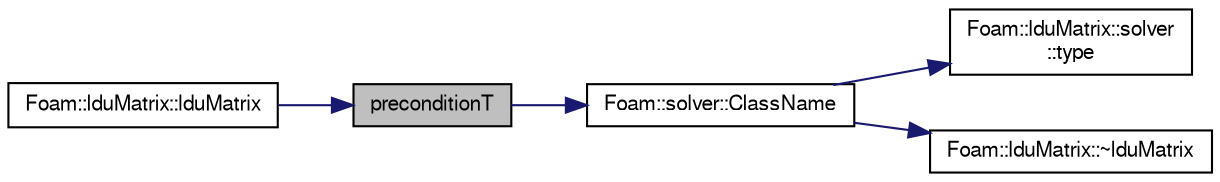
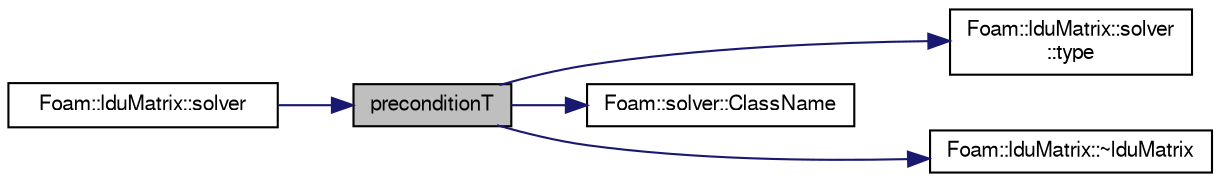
edge "Foam::solver::ClassName" -> "Foam::lduMatrix::solver ::type": now "preconditionT" -> "Foam::lduMatrix::solver ::type"
node "Foam::lduMatrix::lduMatrix": label "Foam::lduMatrix::lduMatrix" -> "Foam::lduMatrix::solver"
edge "Foam::solver::ClassName" -> "Foam::lduMatrix::~lduMatrix": now "preconditionT" -> "Foam::lduMatrix::~lduMatrix"
